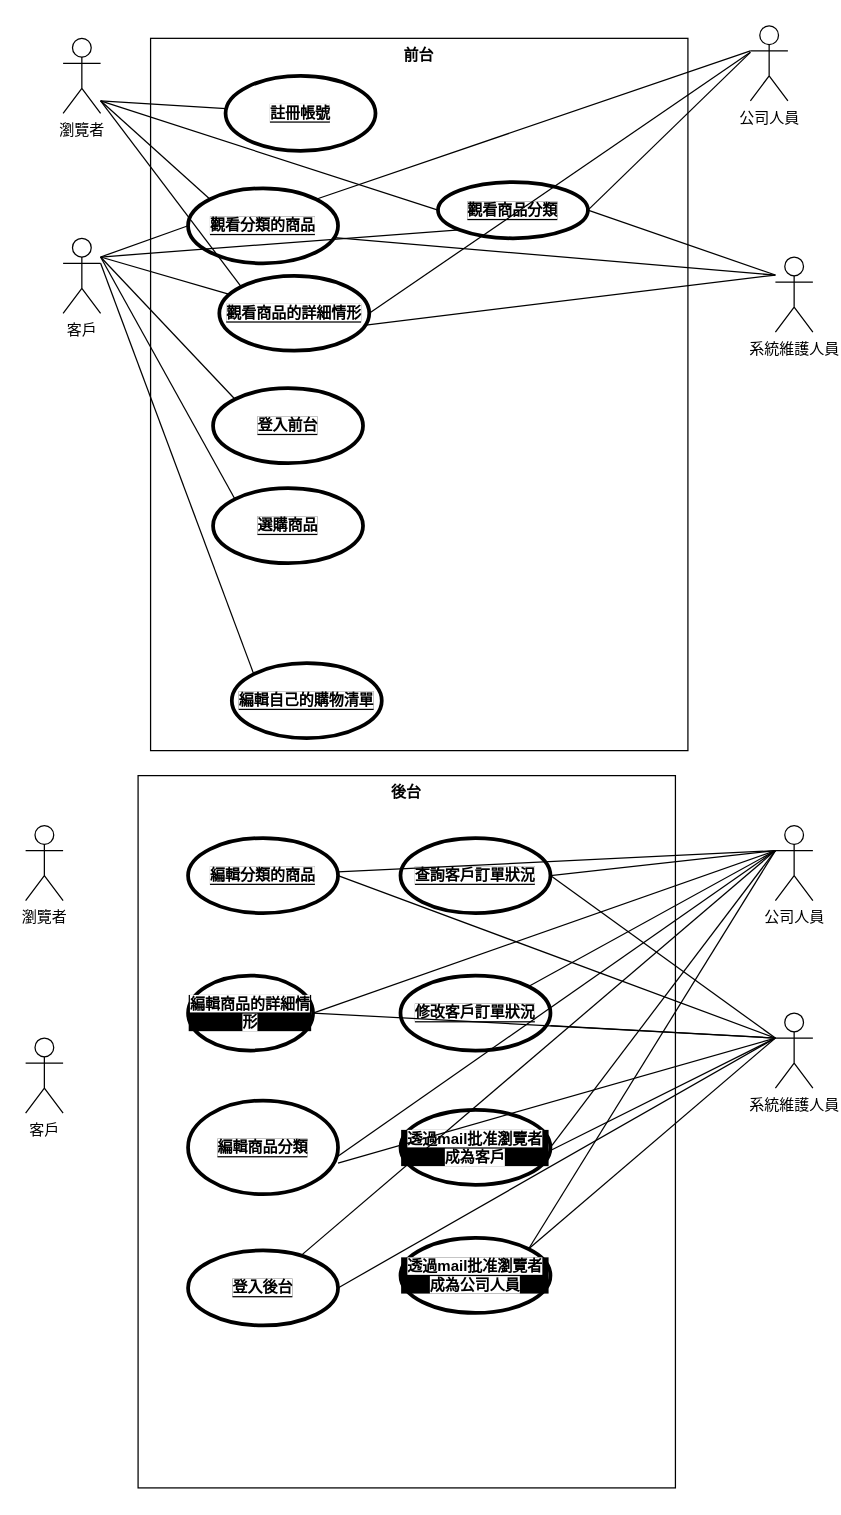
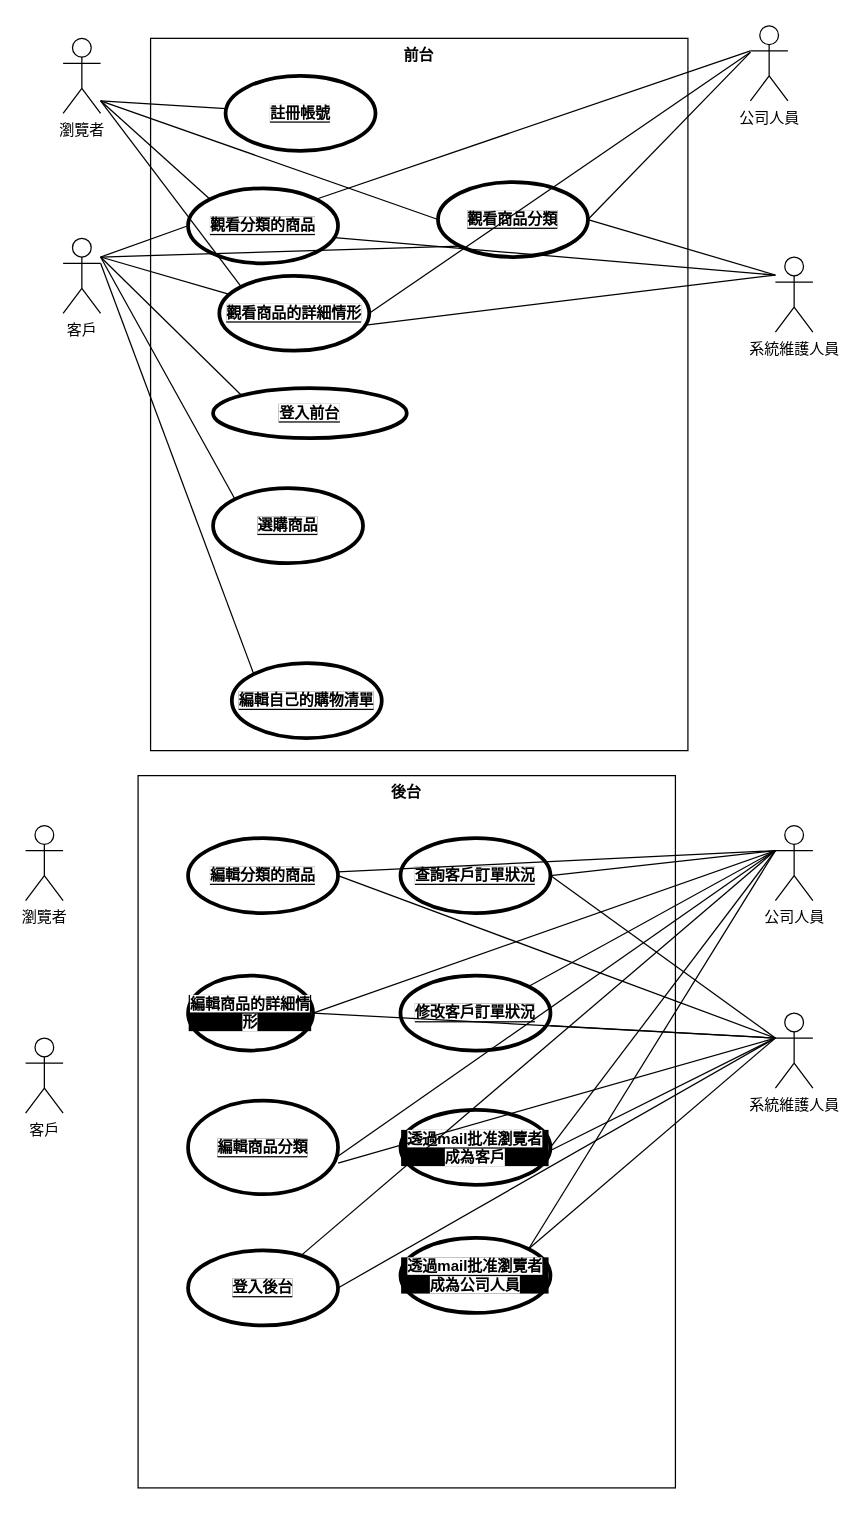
node "觀看商品分類": size 150x56 -> 150x75
node "登入前台": size 150x75 -> 194x50
